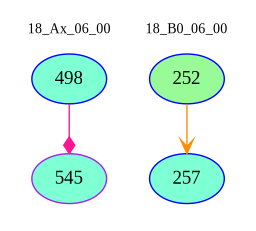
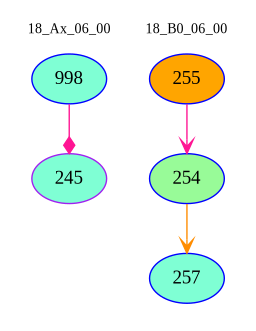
node "498": label "498" -> "998"
node "255": added
node "252": label "252" -> "254"
node "545": label "545" -> "245"
